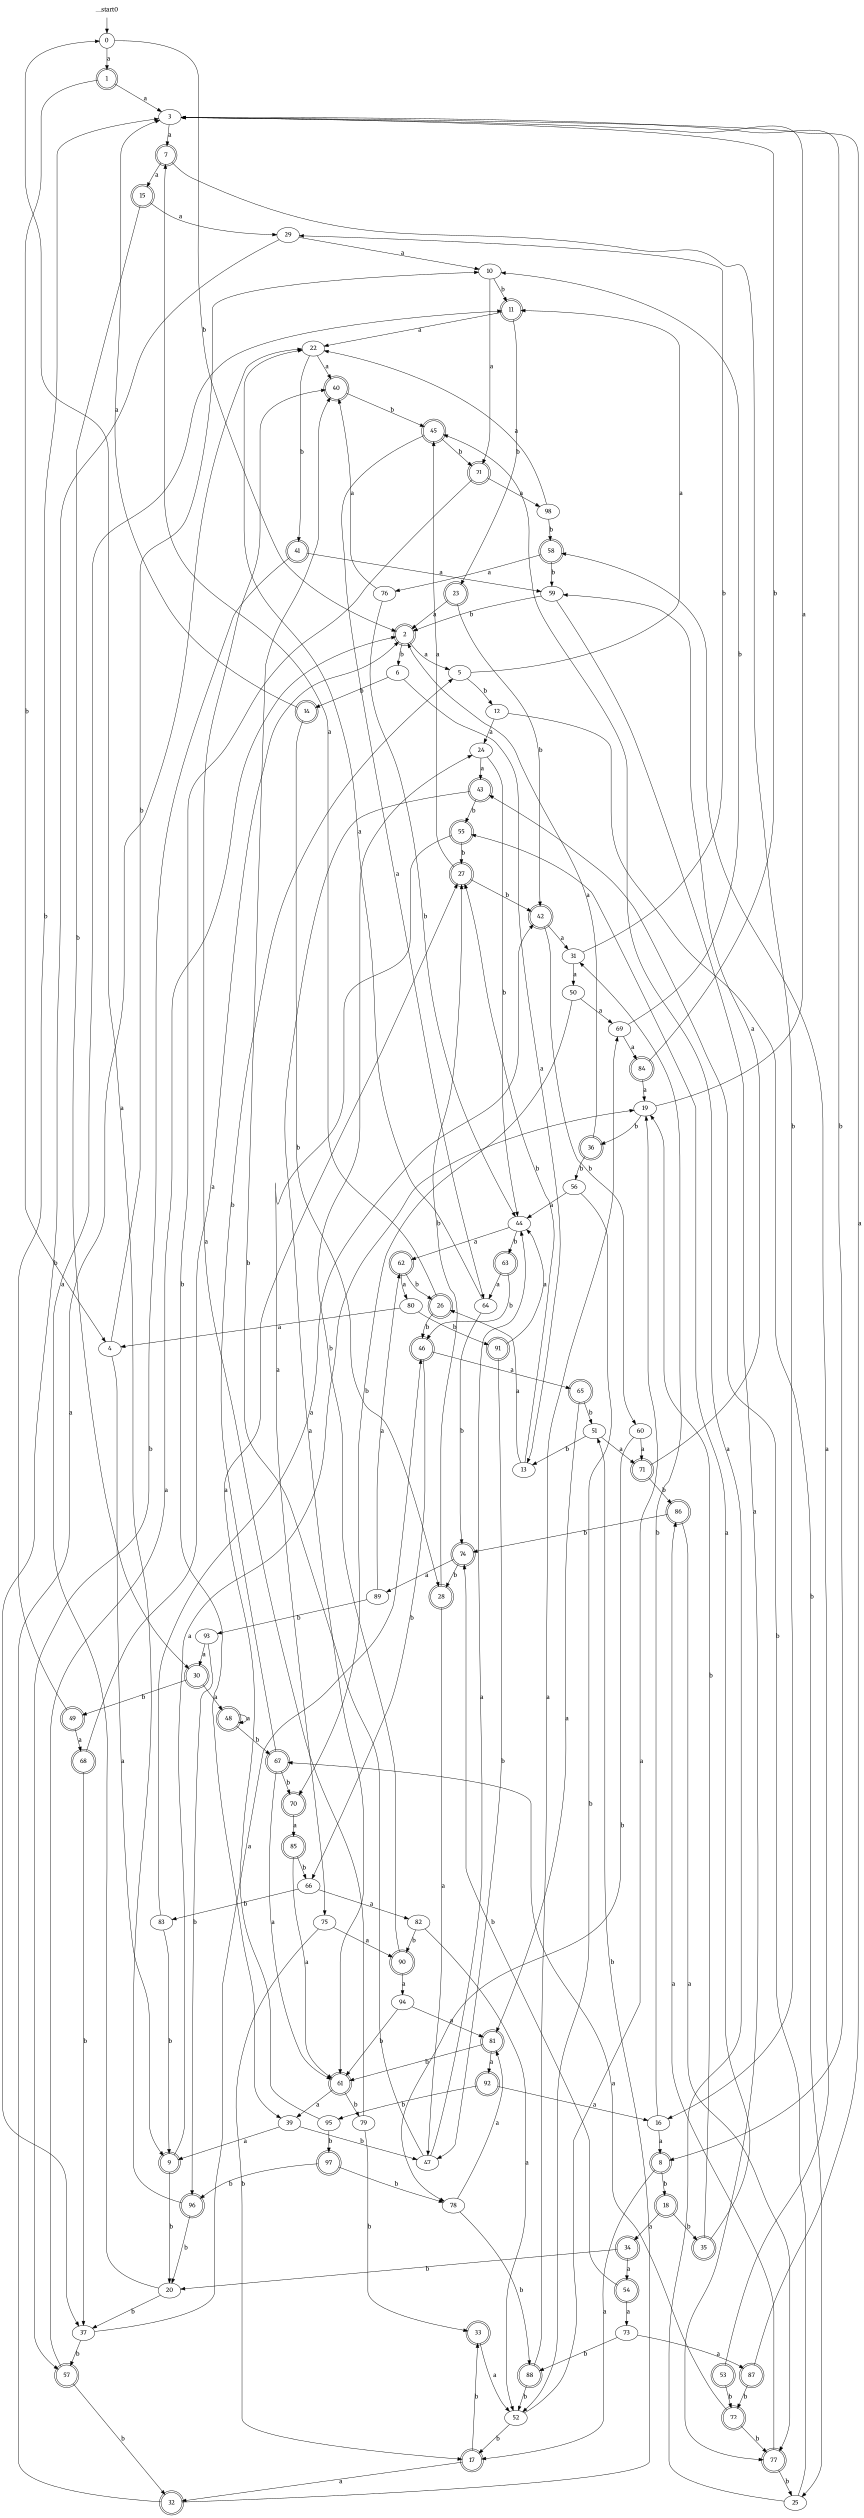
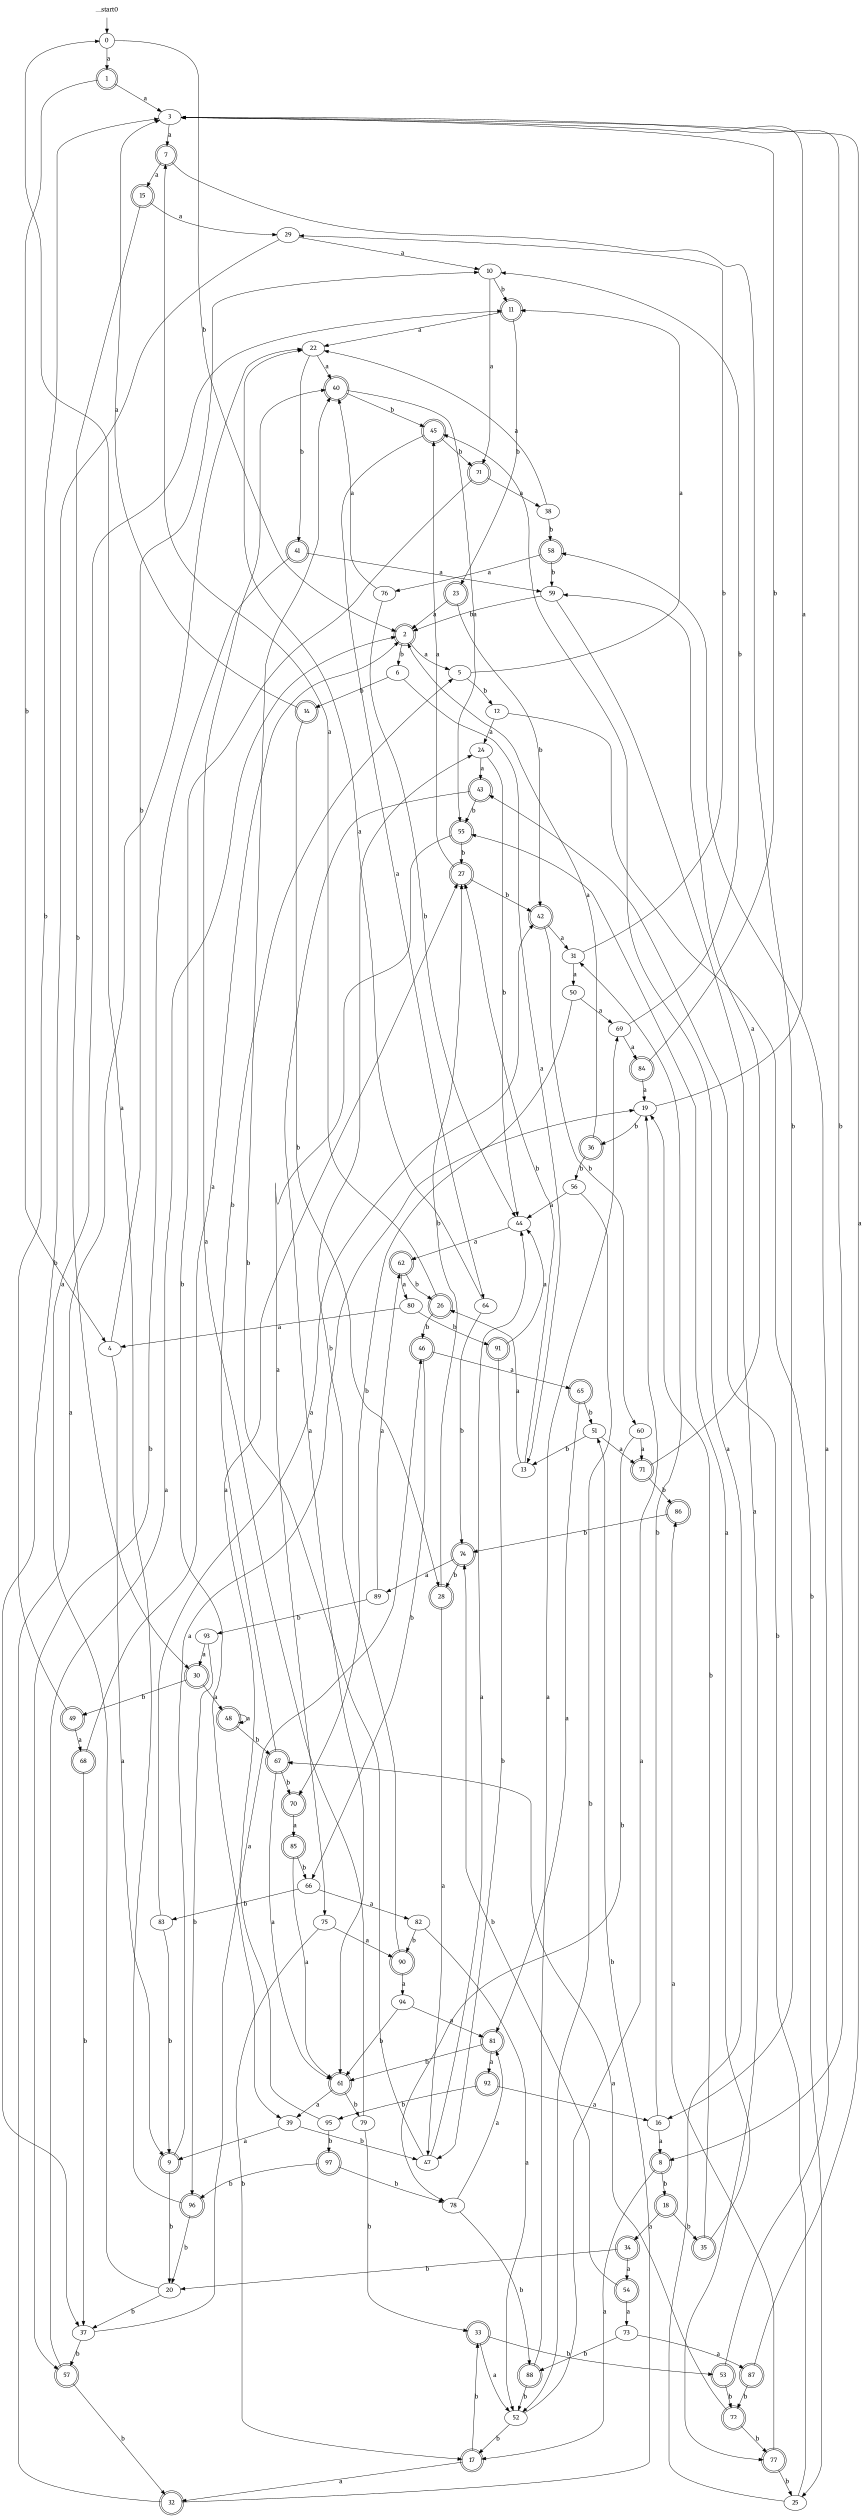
node "98": label "98" -> "38"
edge "40" -> "55": added, label "a"
node "63": removed
edge "86" -> "77": removed, label "a"
edge "33" -> "53": added, label "b"
